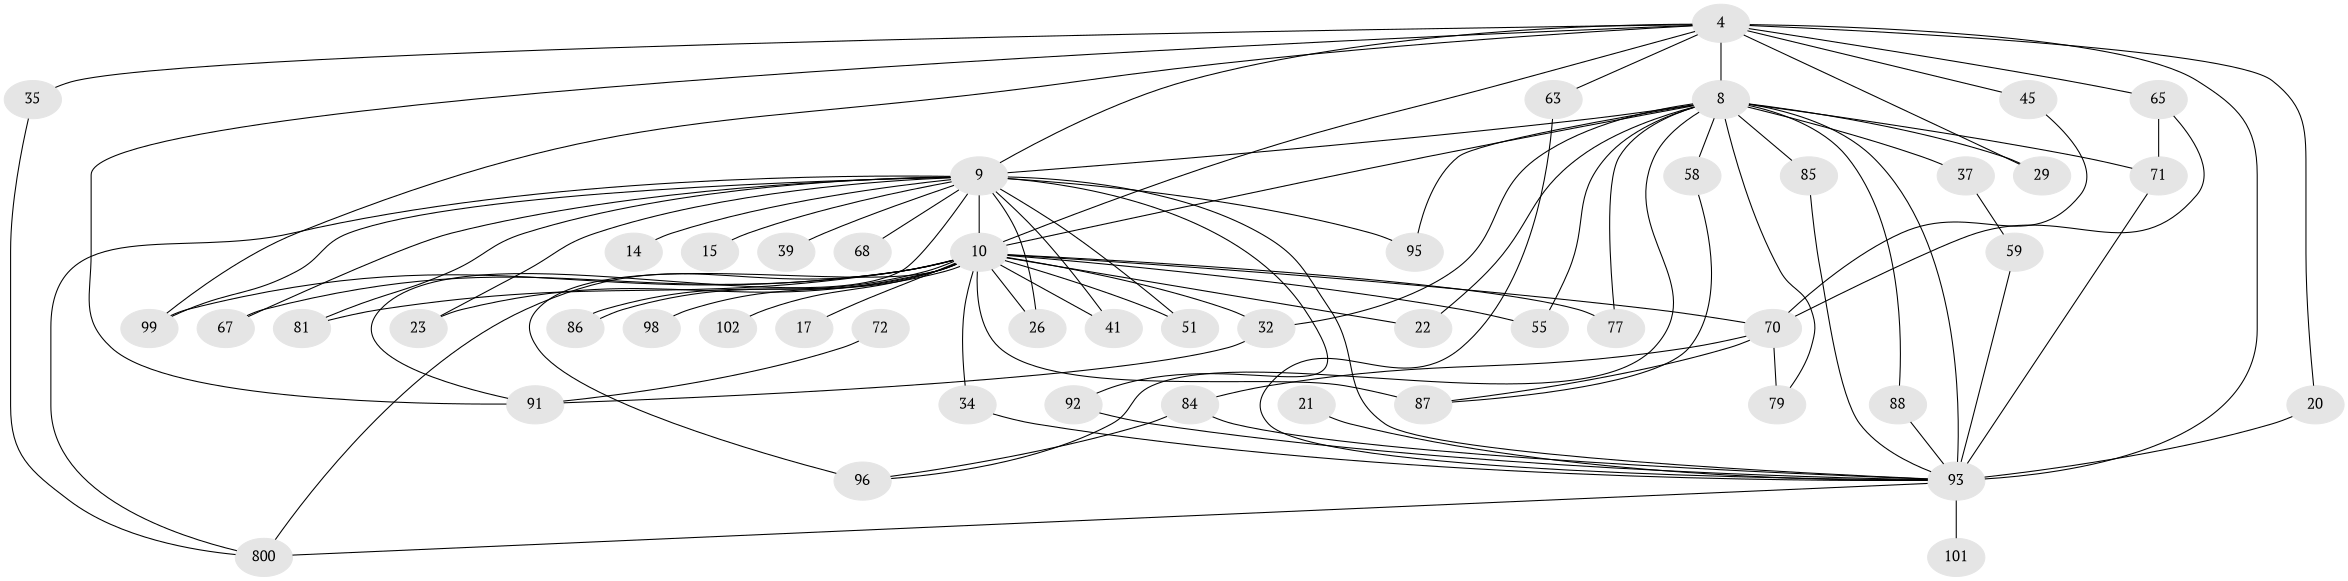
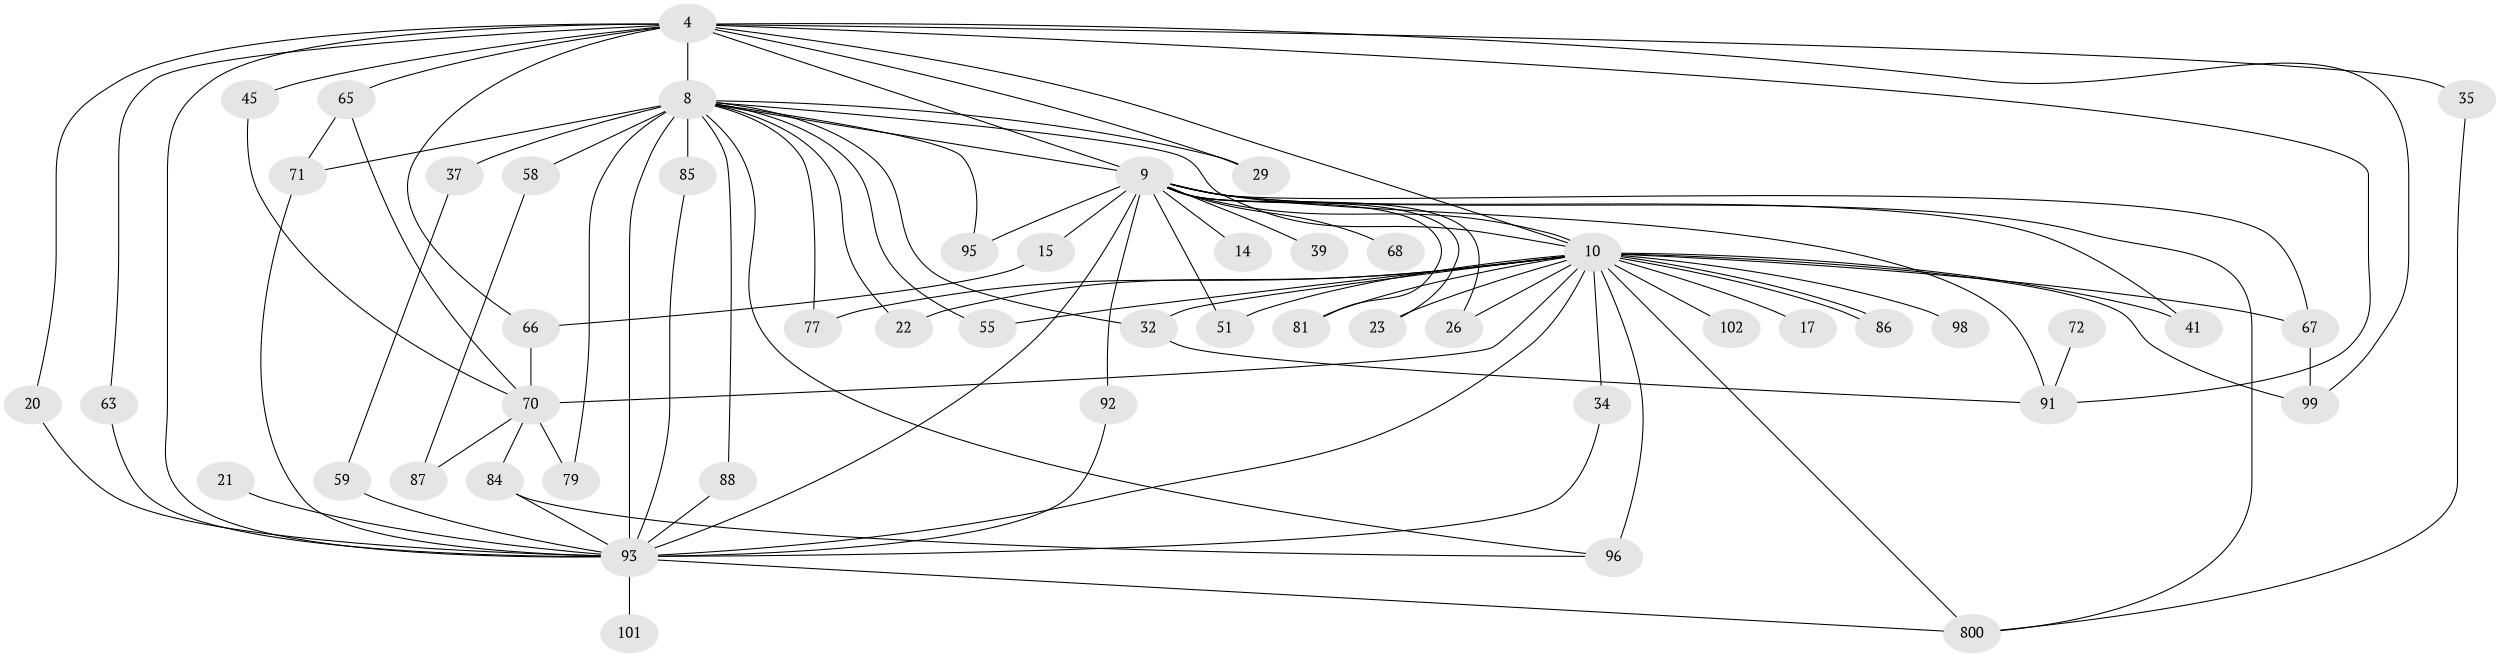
edge "9" -- "99": now "67" -- "99"
node "66": added
edge "10" -- "87": now "10" -- "93"
